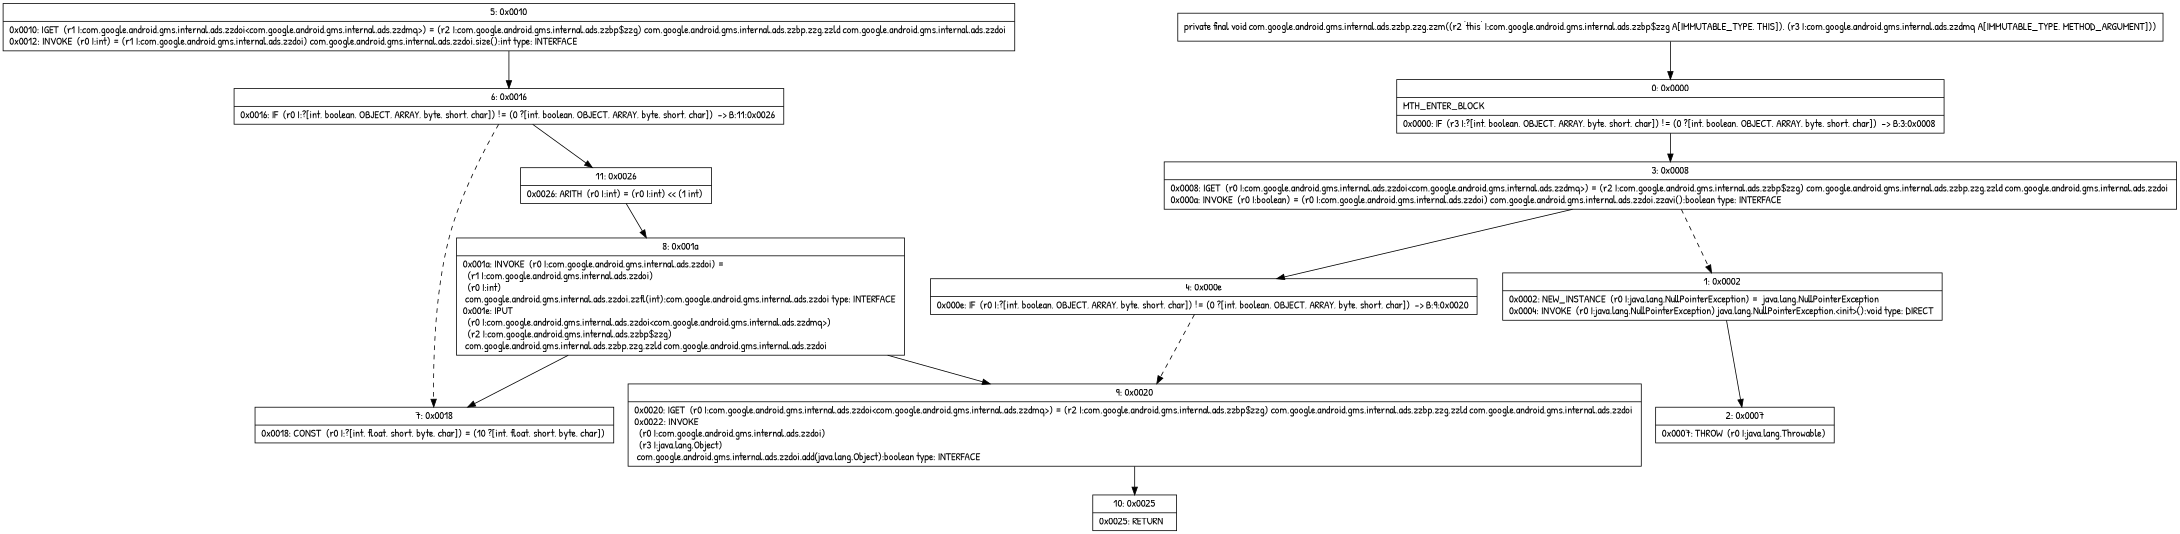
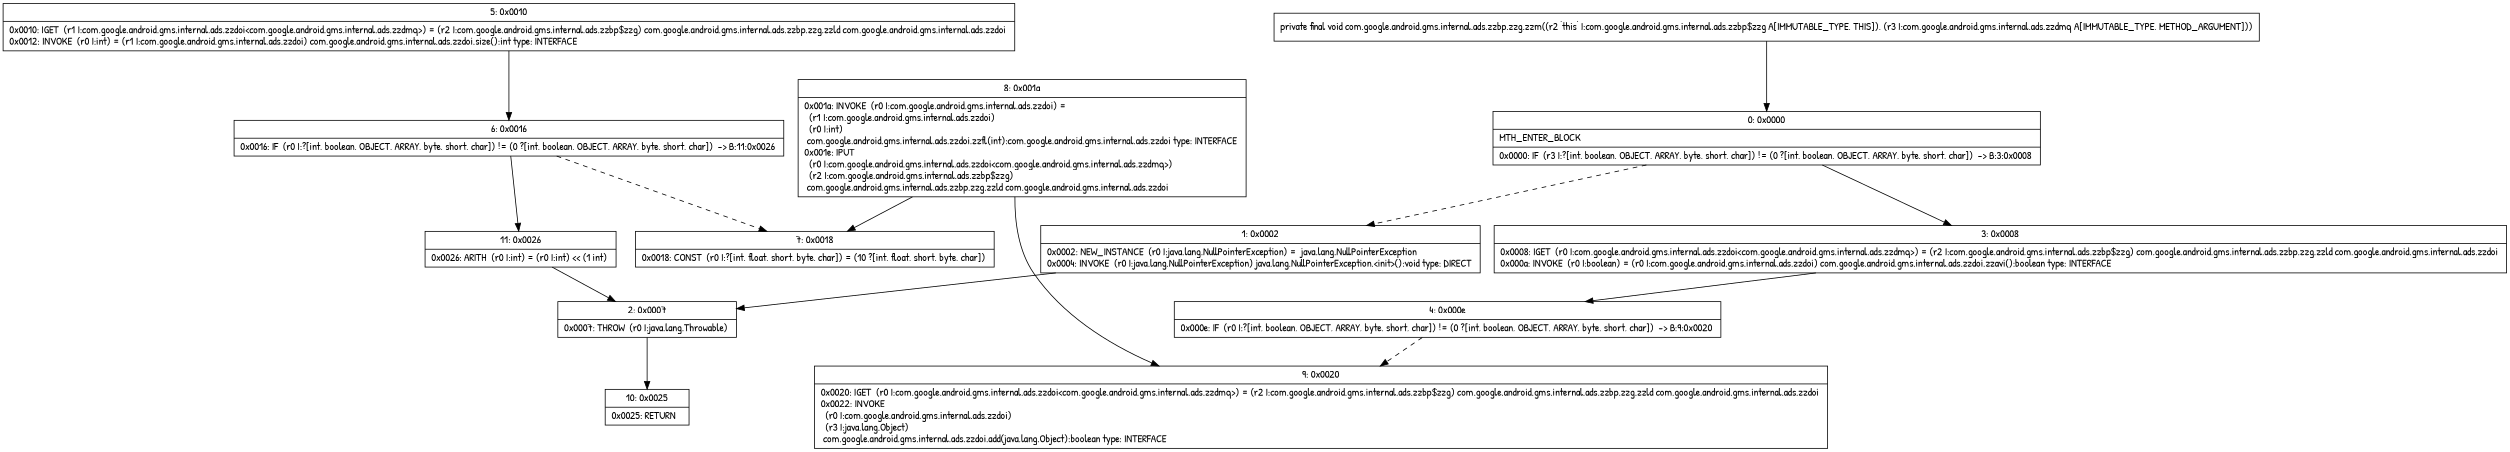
edge "11: 0x0026" -> "8: 0x001a": now "11: 0x0026" -> "2: 0x0007"
edge "3: 0x0008" -> "1: 0x0002": now "0: 0x0000" -> "1: 0x0002"
edge "9: 0x0020" -> "10: 0x0025": now "2: 0x0007" -> "10: 0x0025"
